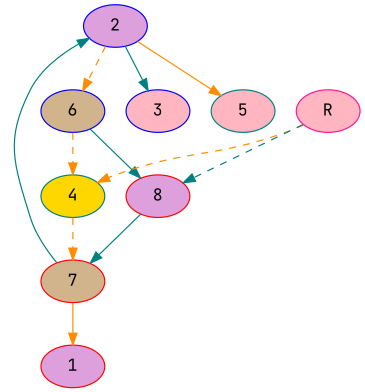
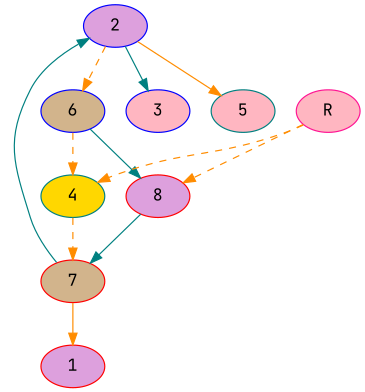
edge "R" -> "8": color teal -> darkorange
